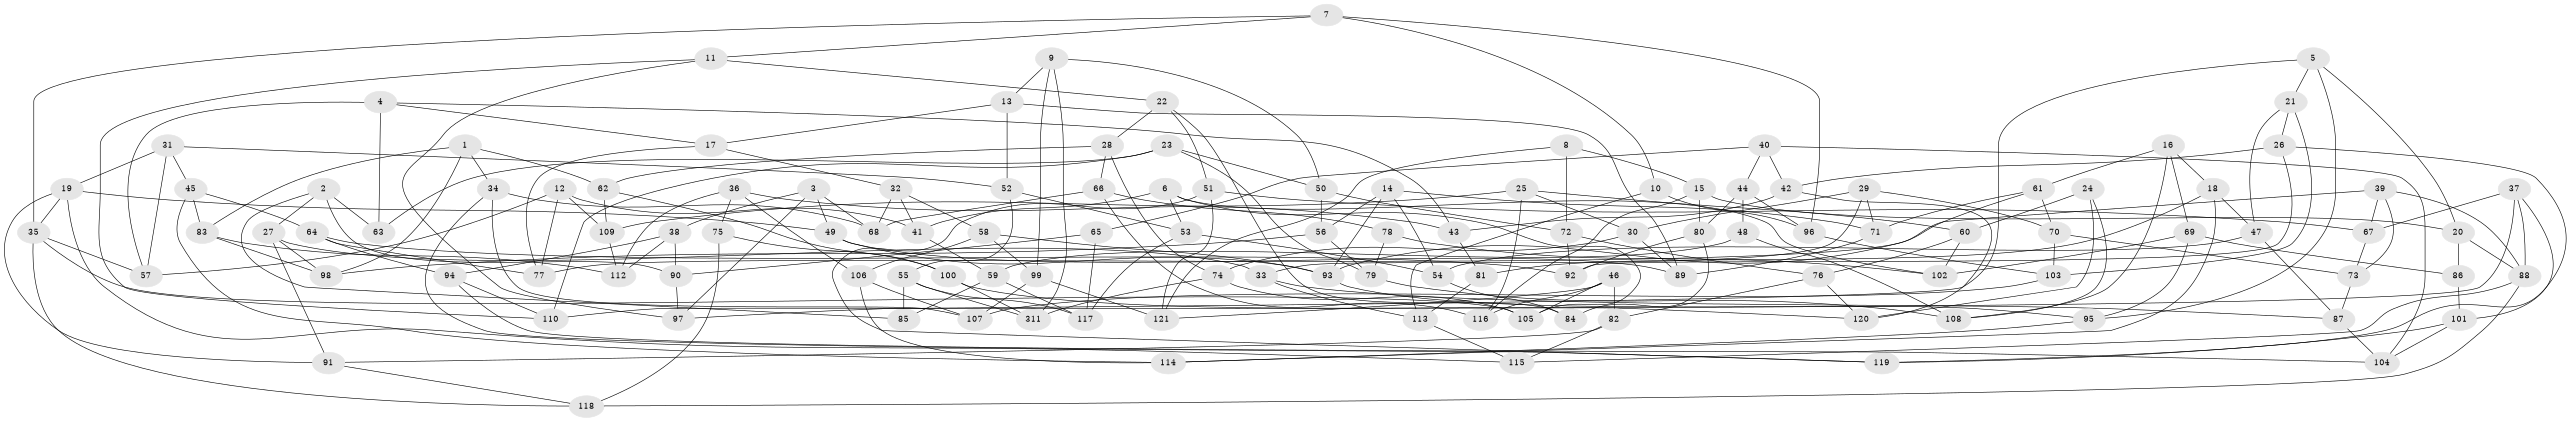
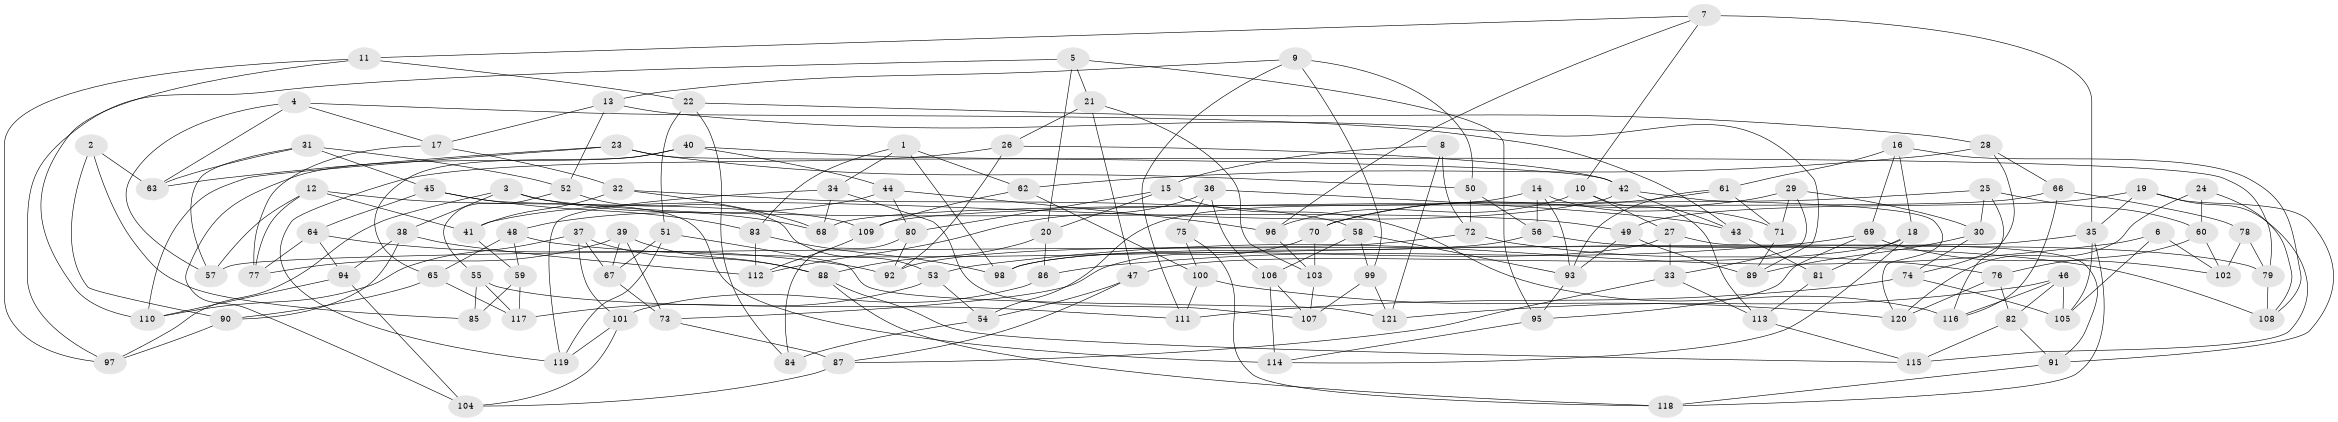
edge "31" -- "19": now "31" -- "63"
edge "6" -- "41": now "42" -- "41"
edge "2" -- "27": now "10" -- "27"
edge "48" -- "65": added
node "311": label "311" -> "111"
